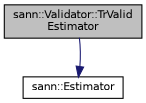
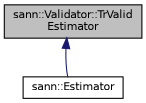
edge "sann::Validator::TrValid Estimator" -> "sann::Estimator": reversed
